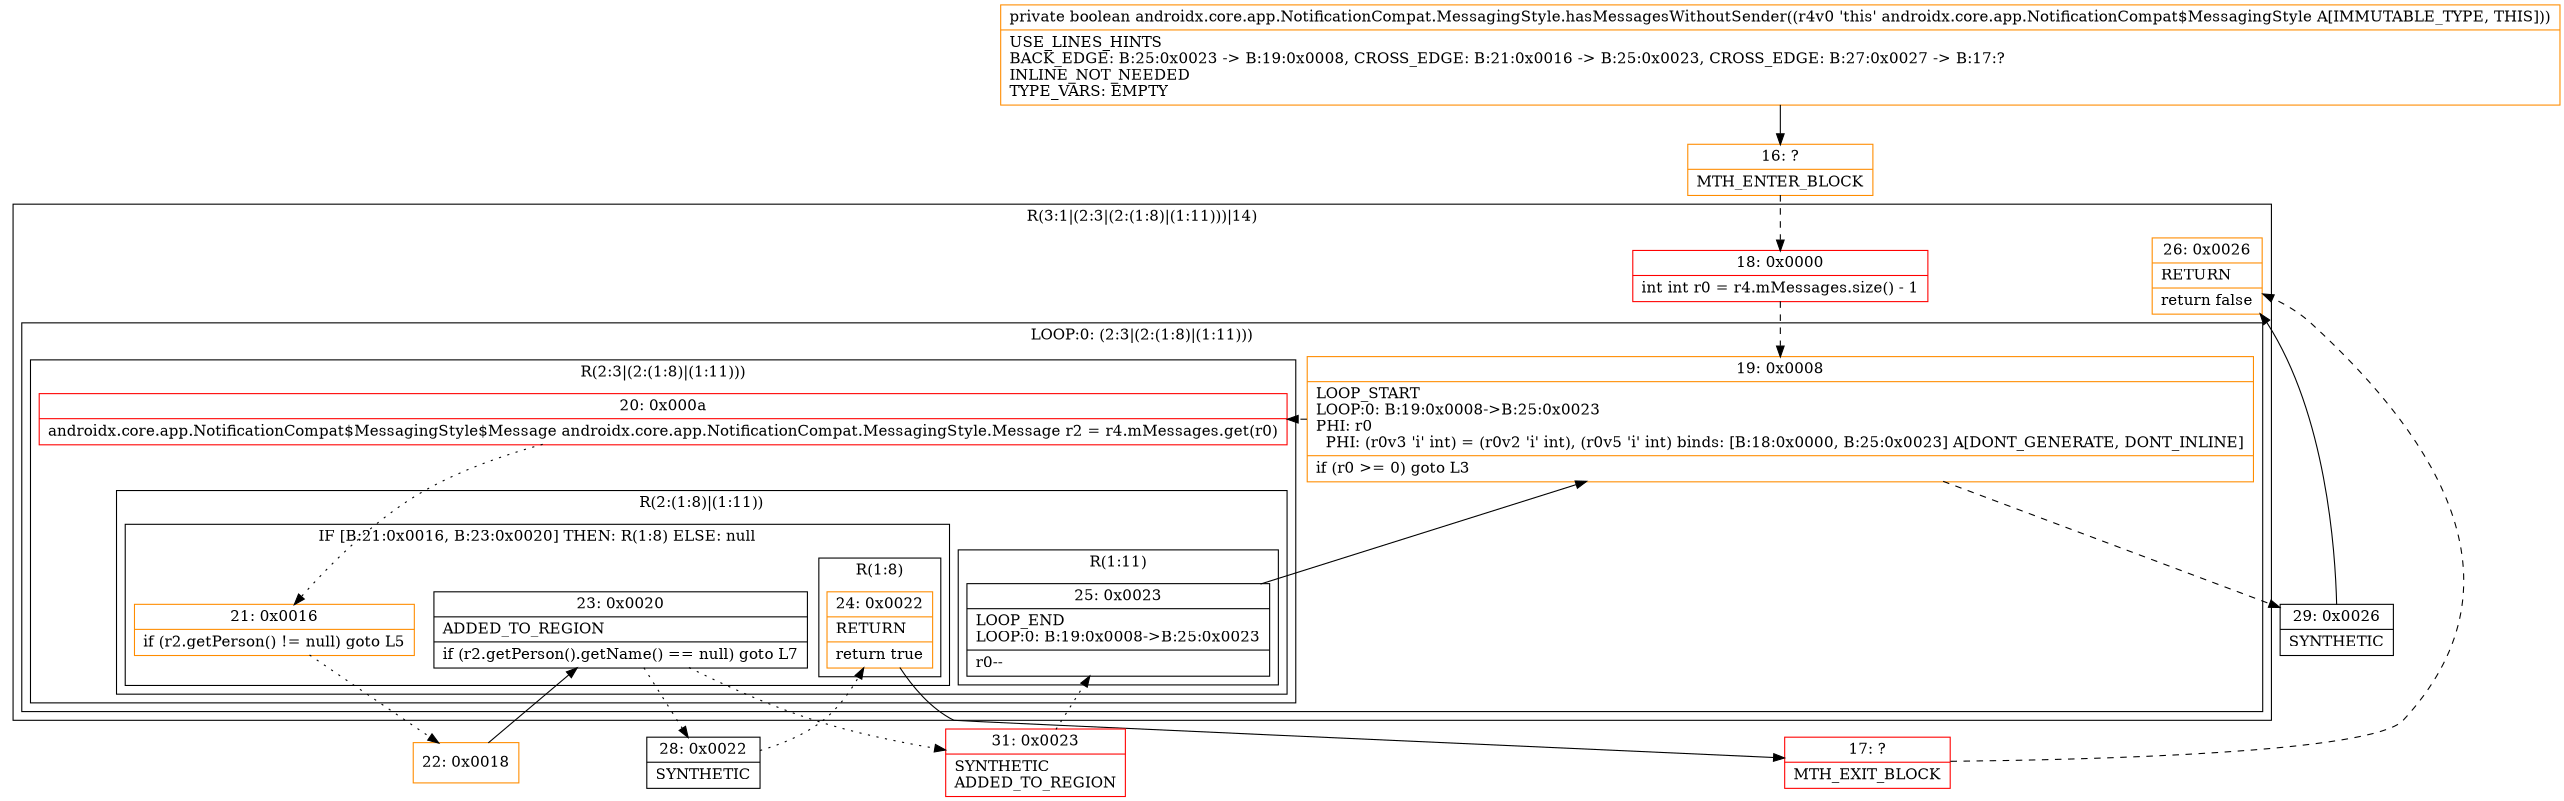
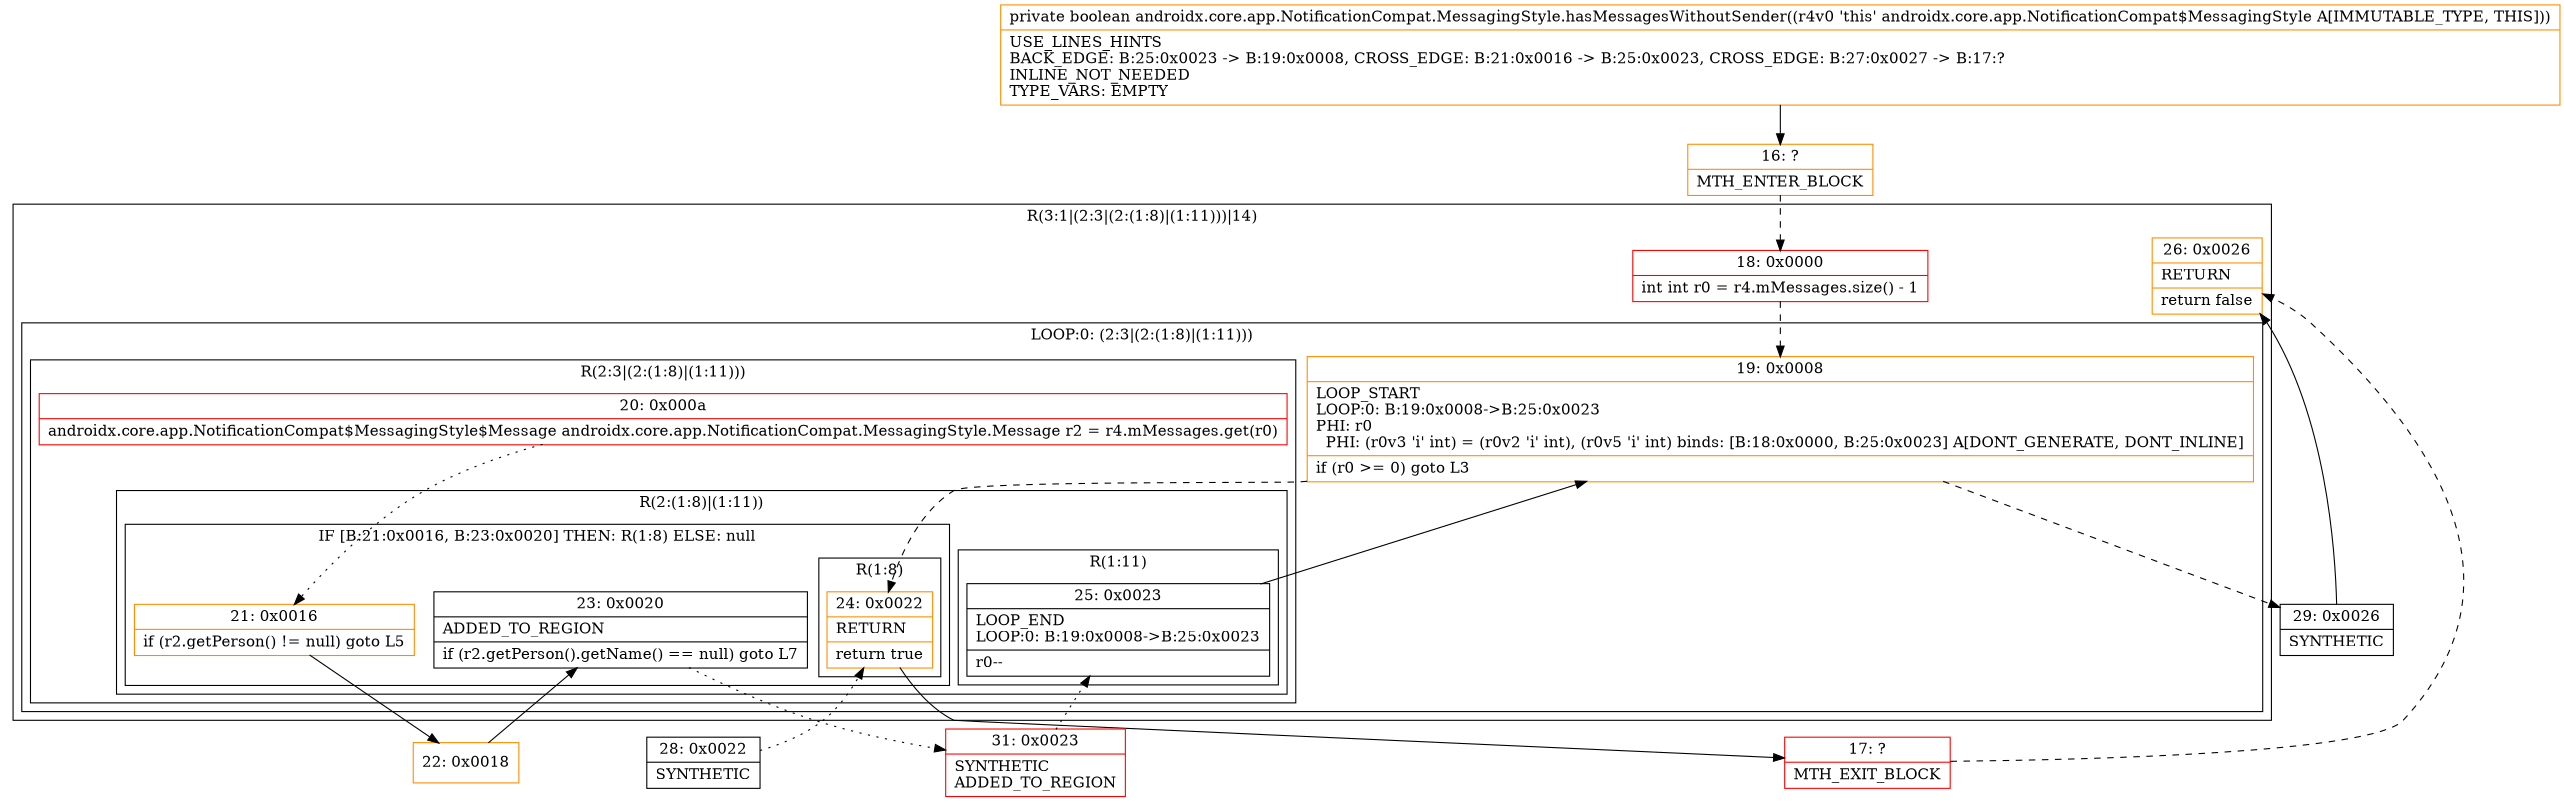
edge "19: 0x0008" -> "20: 0x000a": now "19: 0x0008" -> "24: 0x0022"
edge "21: 0x0016" -> "22: 0x0018": style dotted -> solid
edge "23: 0x0020" -> "28: 0x0022": removed
